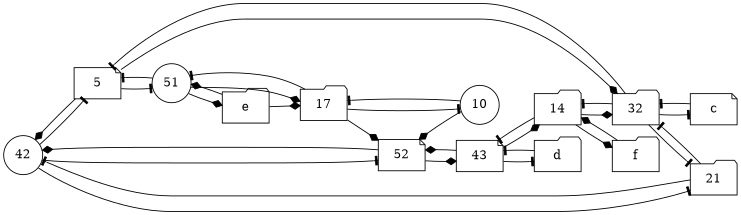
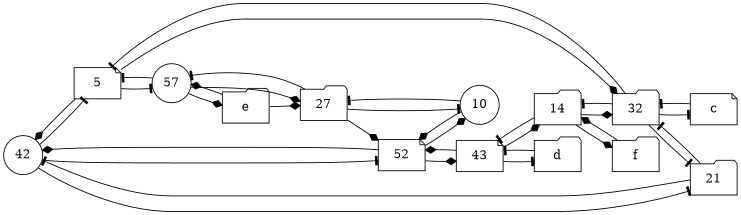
node "51": label "51" -> "57"
node "17": label "17" -> "27"
edge "52" -> "10": added
